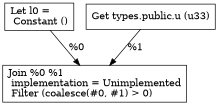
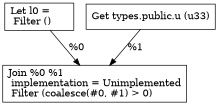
node "Let l0 = Constant ()": label "Let l0 = Constant ()" -> "Let l0 = Filter ()"
